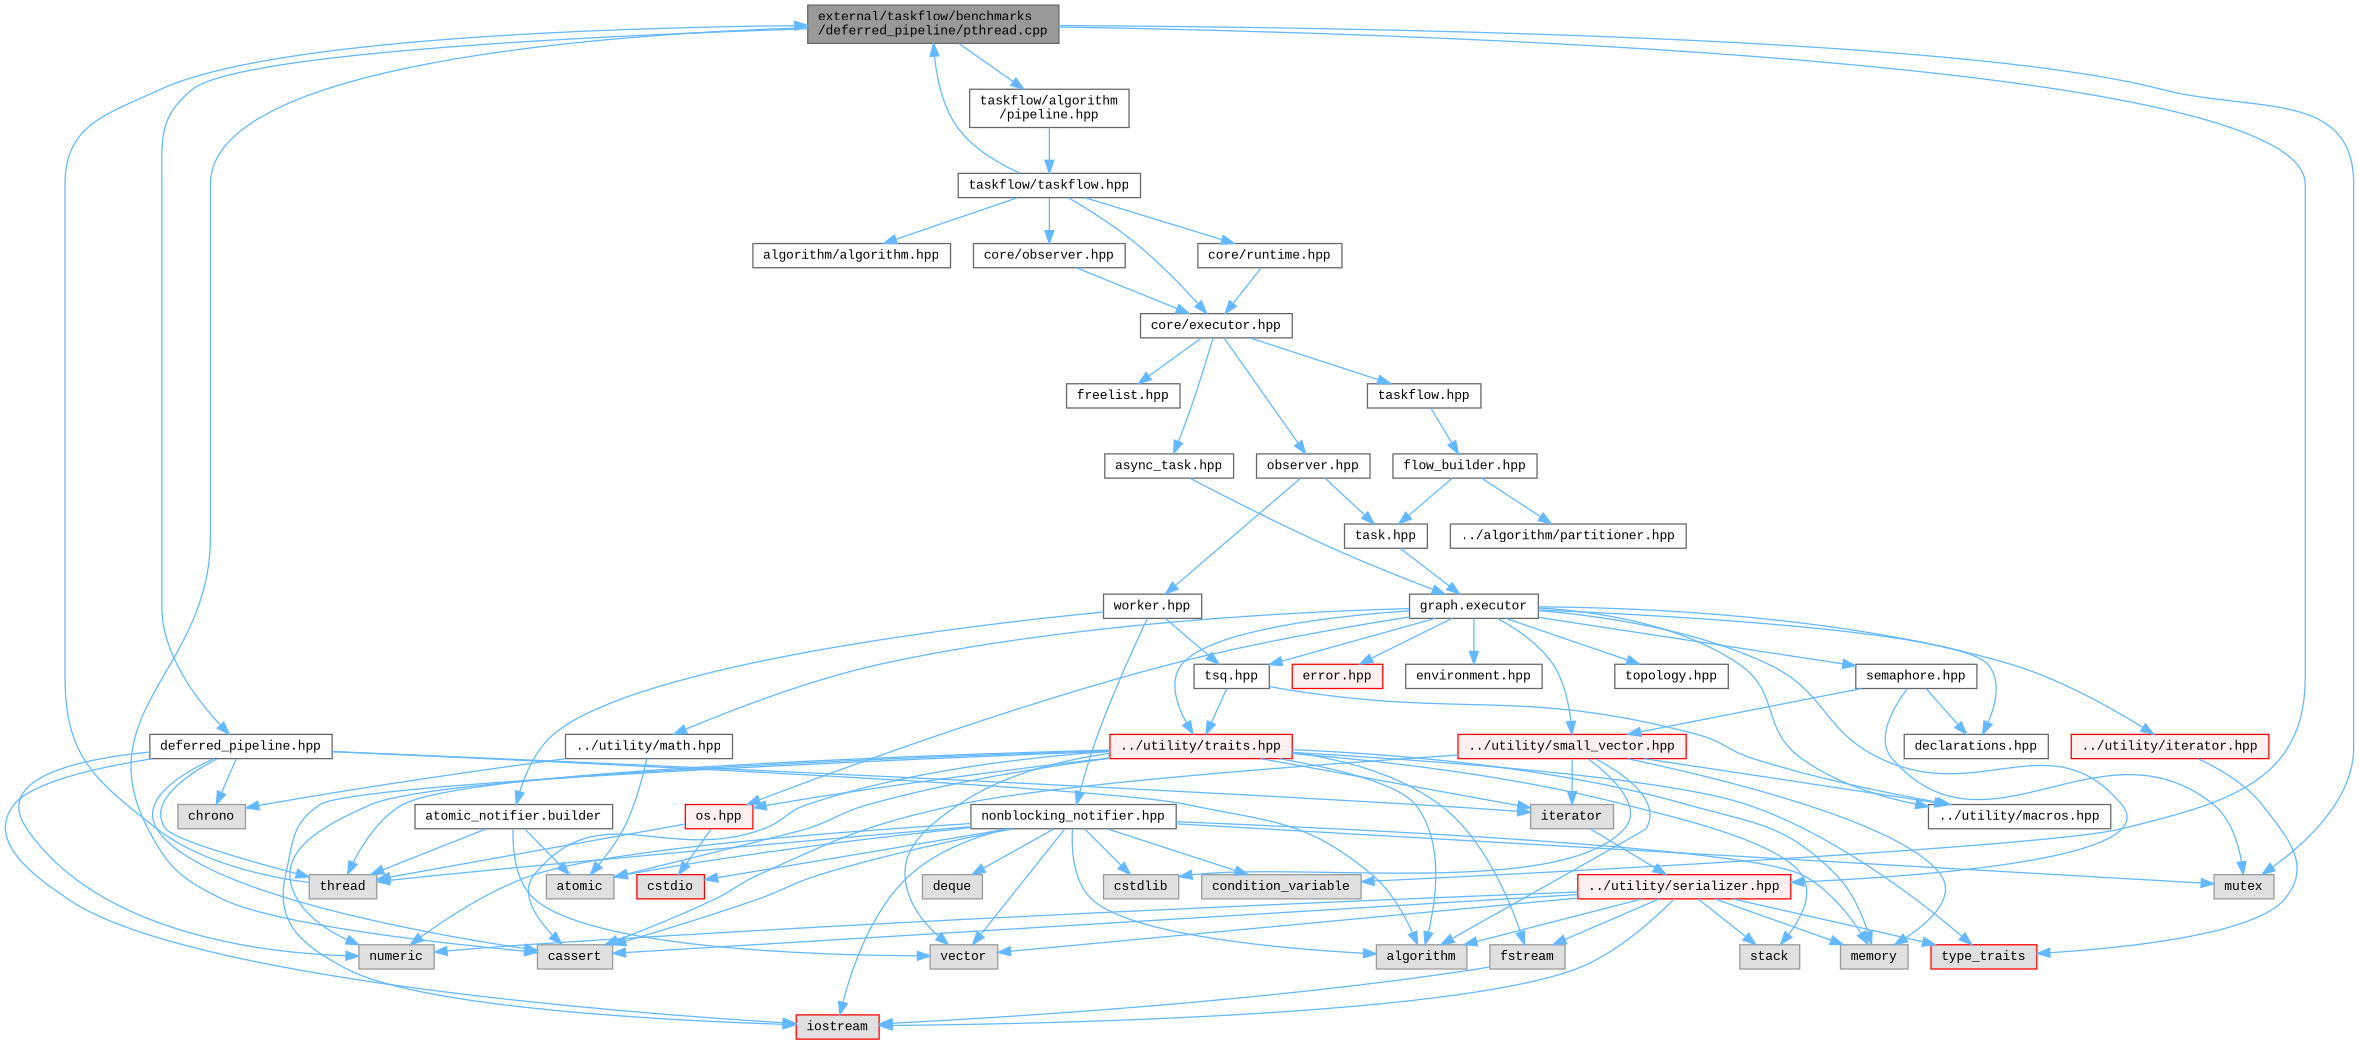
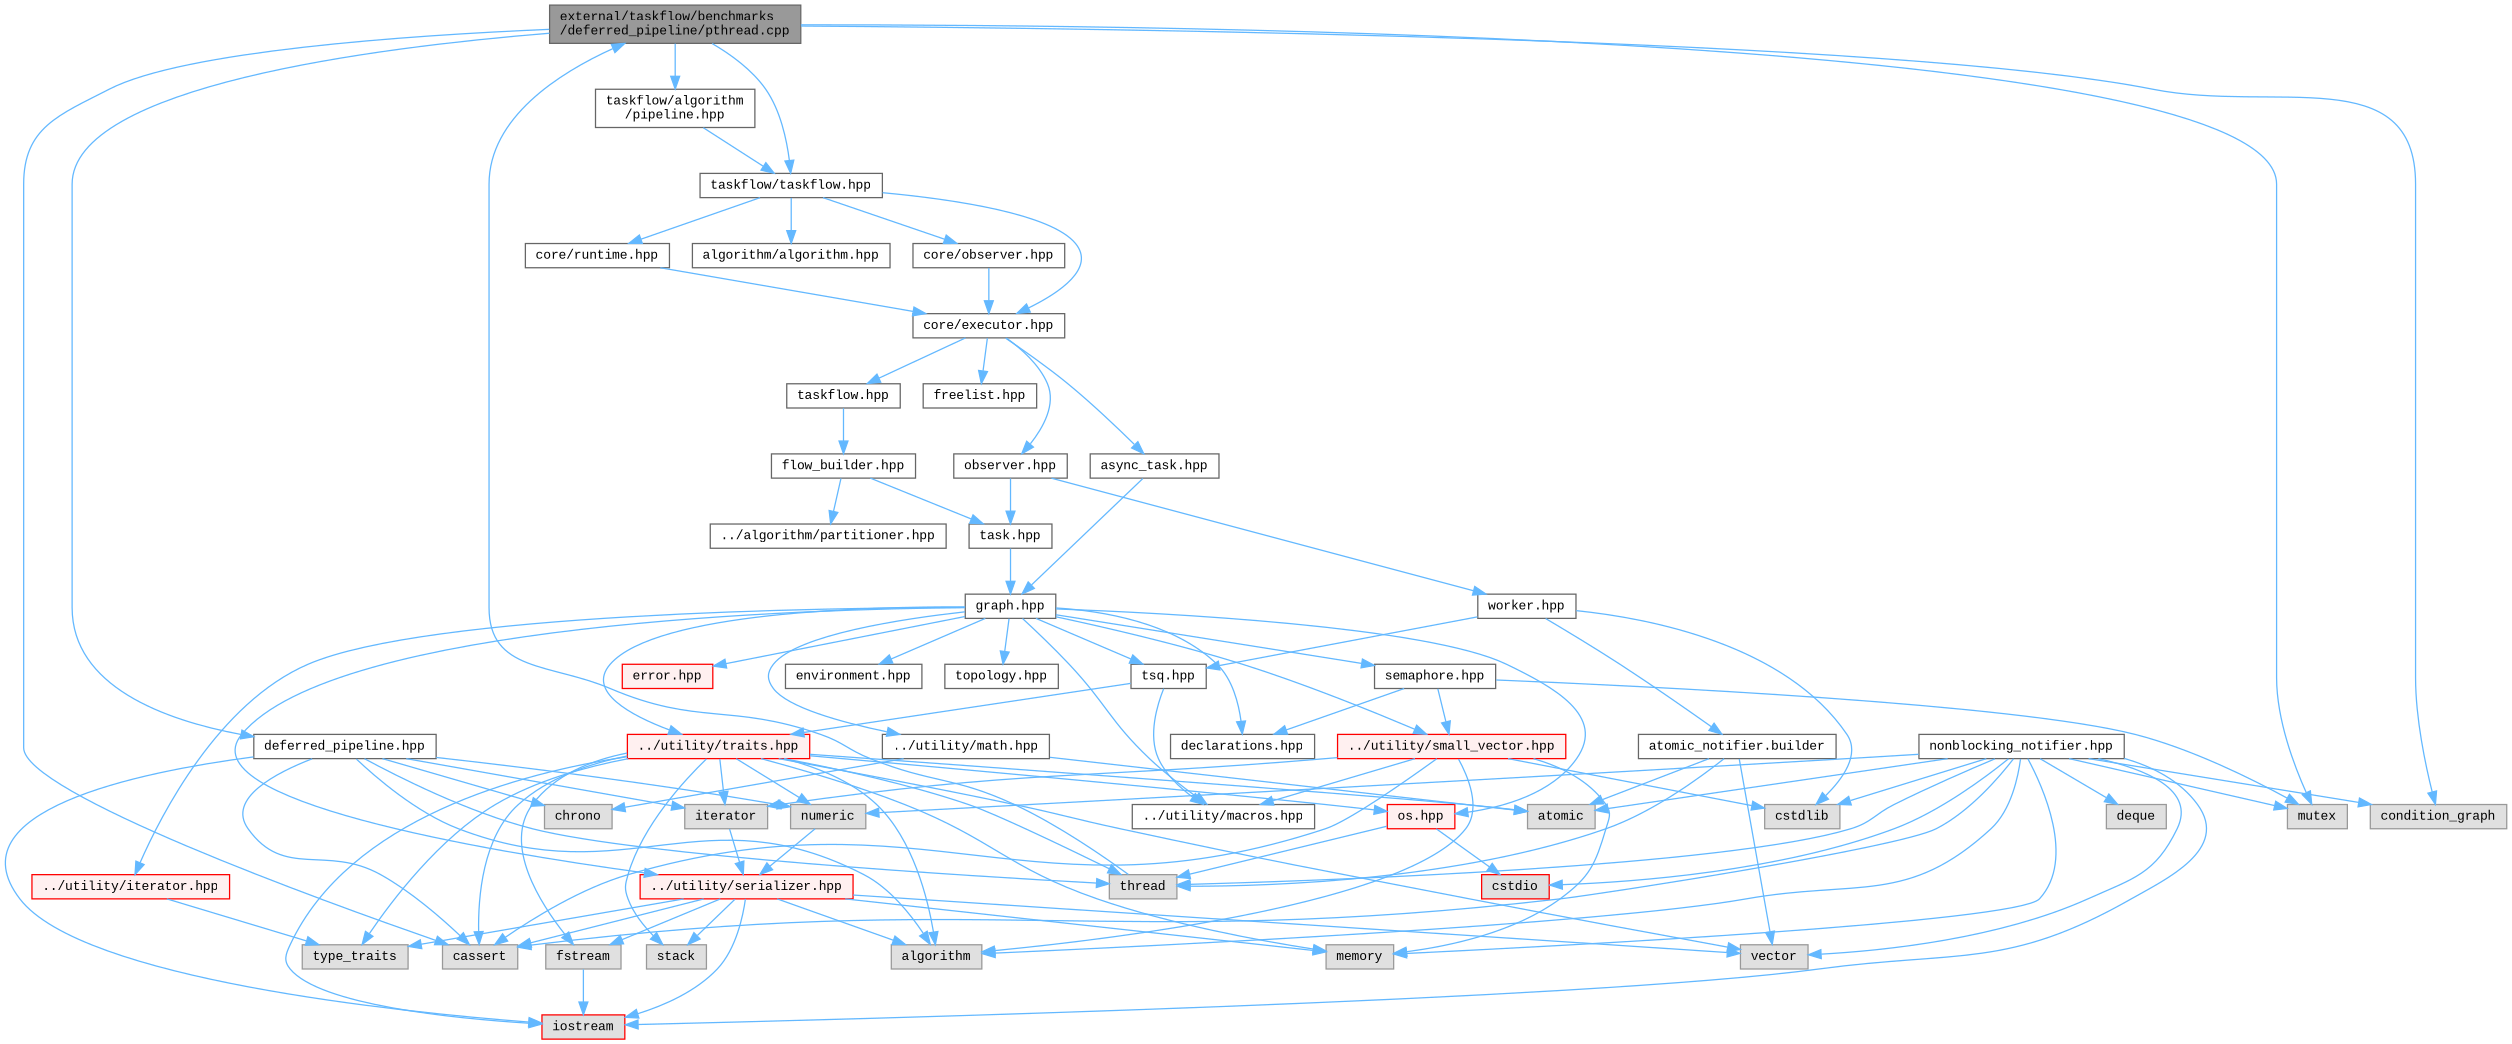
edge "taskflow/taskflow.hpp" -> "external/taskflow/benchmarks /deferred_pipeline/pthread.cpp": reversed
node "graph.executor": label "graph.executor" -> "graph.hpp"
edge "worker.hpp" -> "nonblocking_notifier.hpp": now "worker.hpp" -> "cstdlib"
node "condition_variable": label "condition_variable" -> "condition_graph"
edge "../utility/serializer.hpp" -> "numeric": reversed
node "type_traits": color red -> grey60
